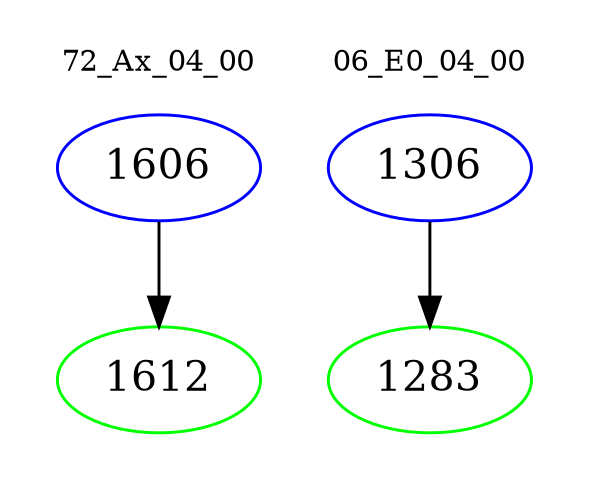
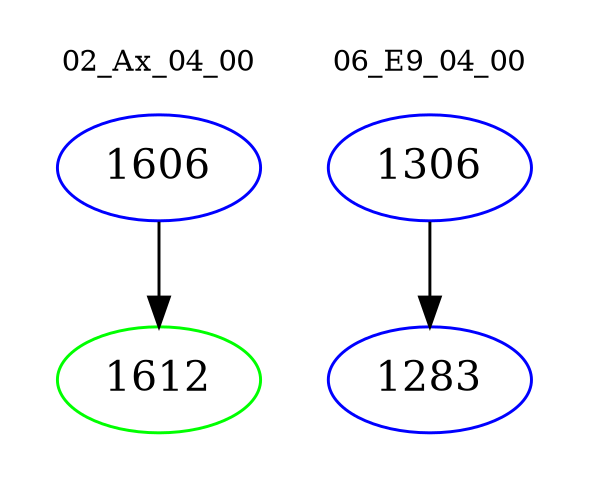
cluster "72_Ax_04_00": label "72_Ax_04_00" -> "02_Ax_04_00"
cluster "06_E0_04_00": label "06_E0_04_00" -> "06_E9_04_00"
node "1283": color green -> blue
